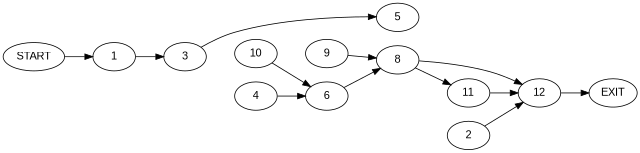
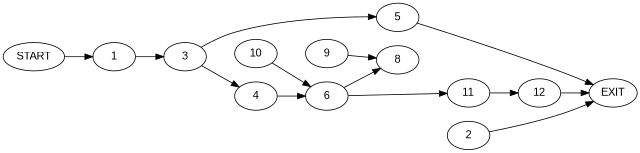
edge "5" -> "EXIT": added
edge "8" -> "12": removed
edge "3" -> "4": added
edge "8" -> "11": now "6" -> "11"
edge "2" -> "12": now "2" -> "EXIT"
